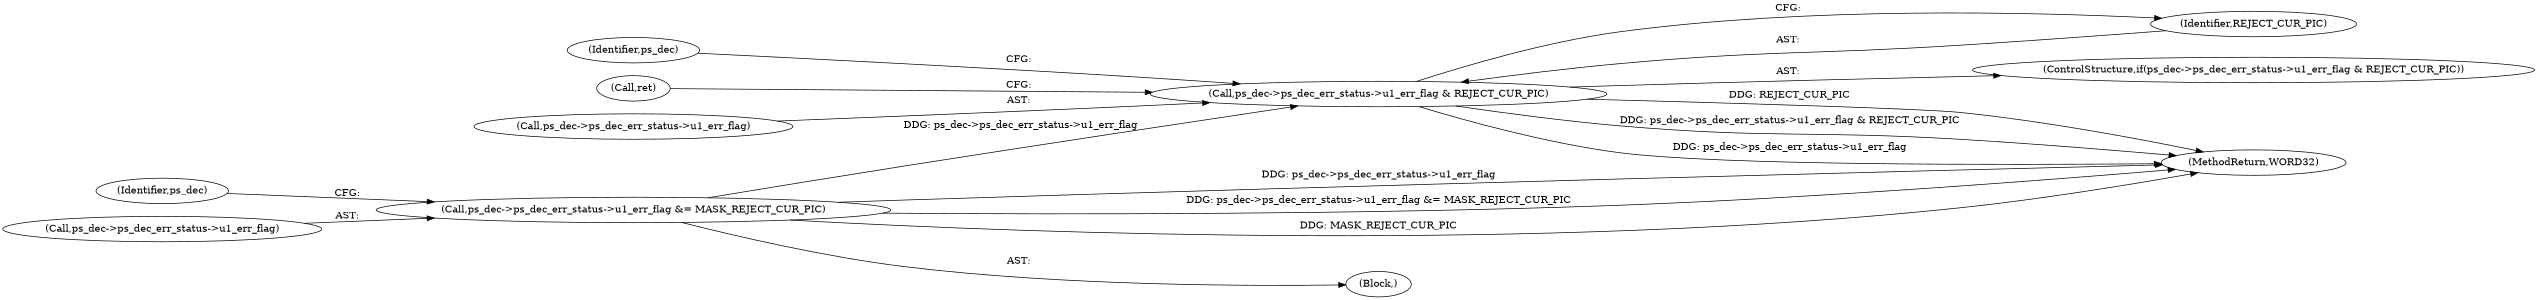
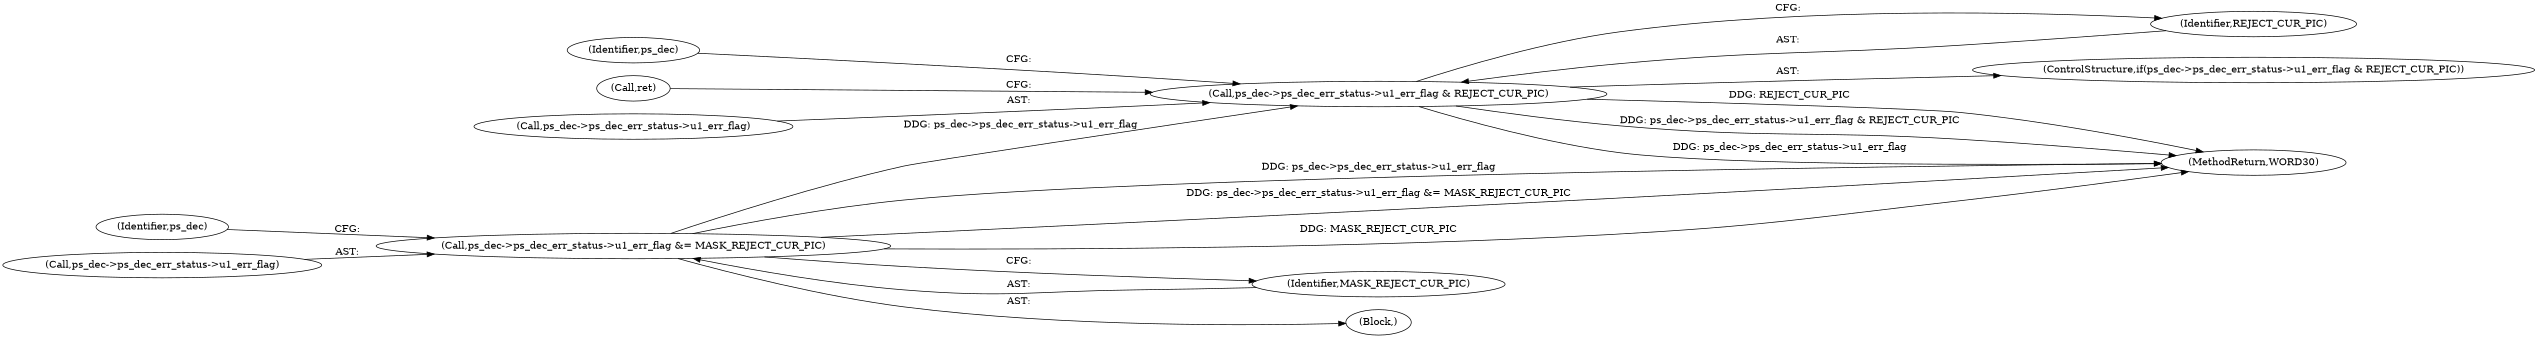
node "(MethodReturn,WORD32)": label "(MethodReturn,WORD32)" -> "(MethodReturn,WORD30)"
node "(Identifier,MASK_REJECT_CUR_PIC)": added
